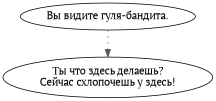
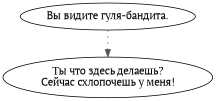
node "Ты что здесь делаешь? Сейчас схлопочешь у здесь!": label "Ты что здесь делаешь? Сейчас схлопочешь у здесь!" -> "Ты что здесь делаешь? Сейчас схлопочешь у меня!"
